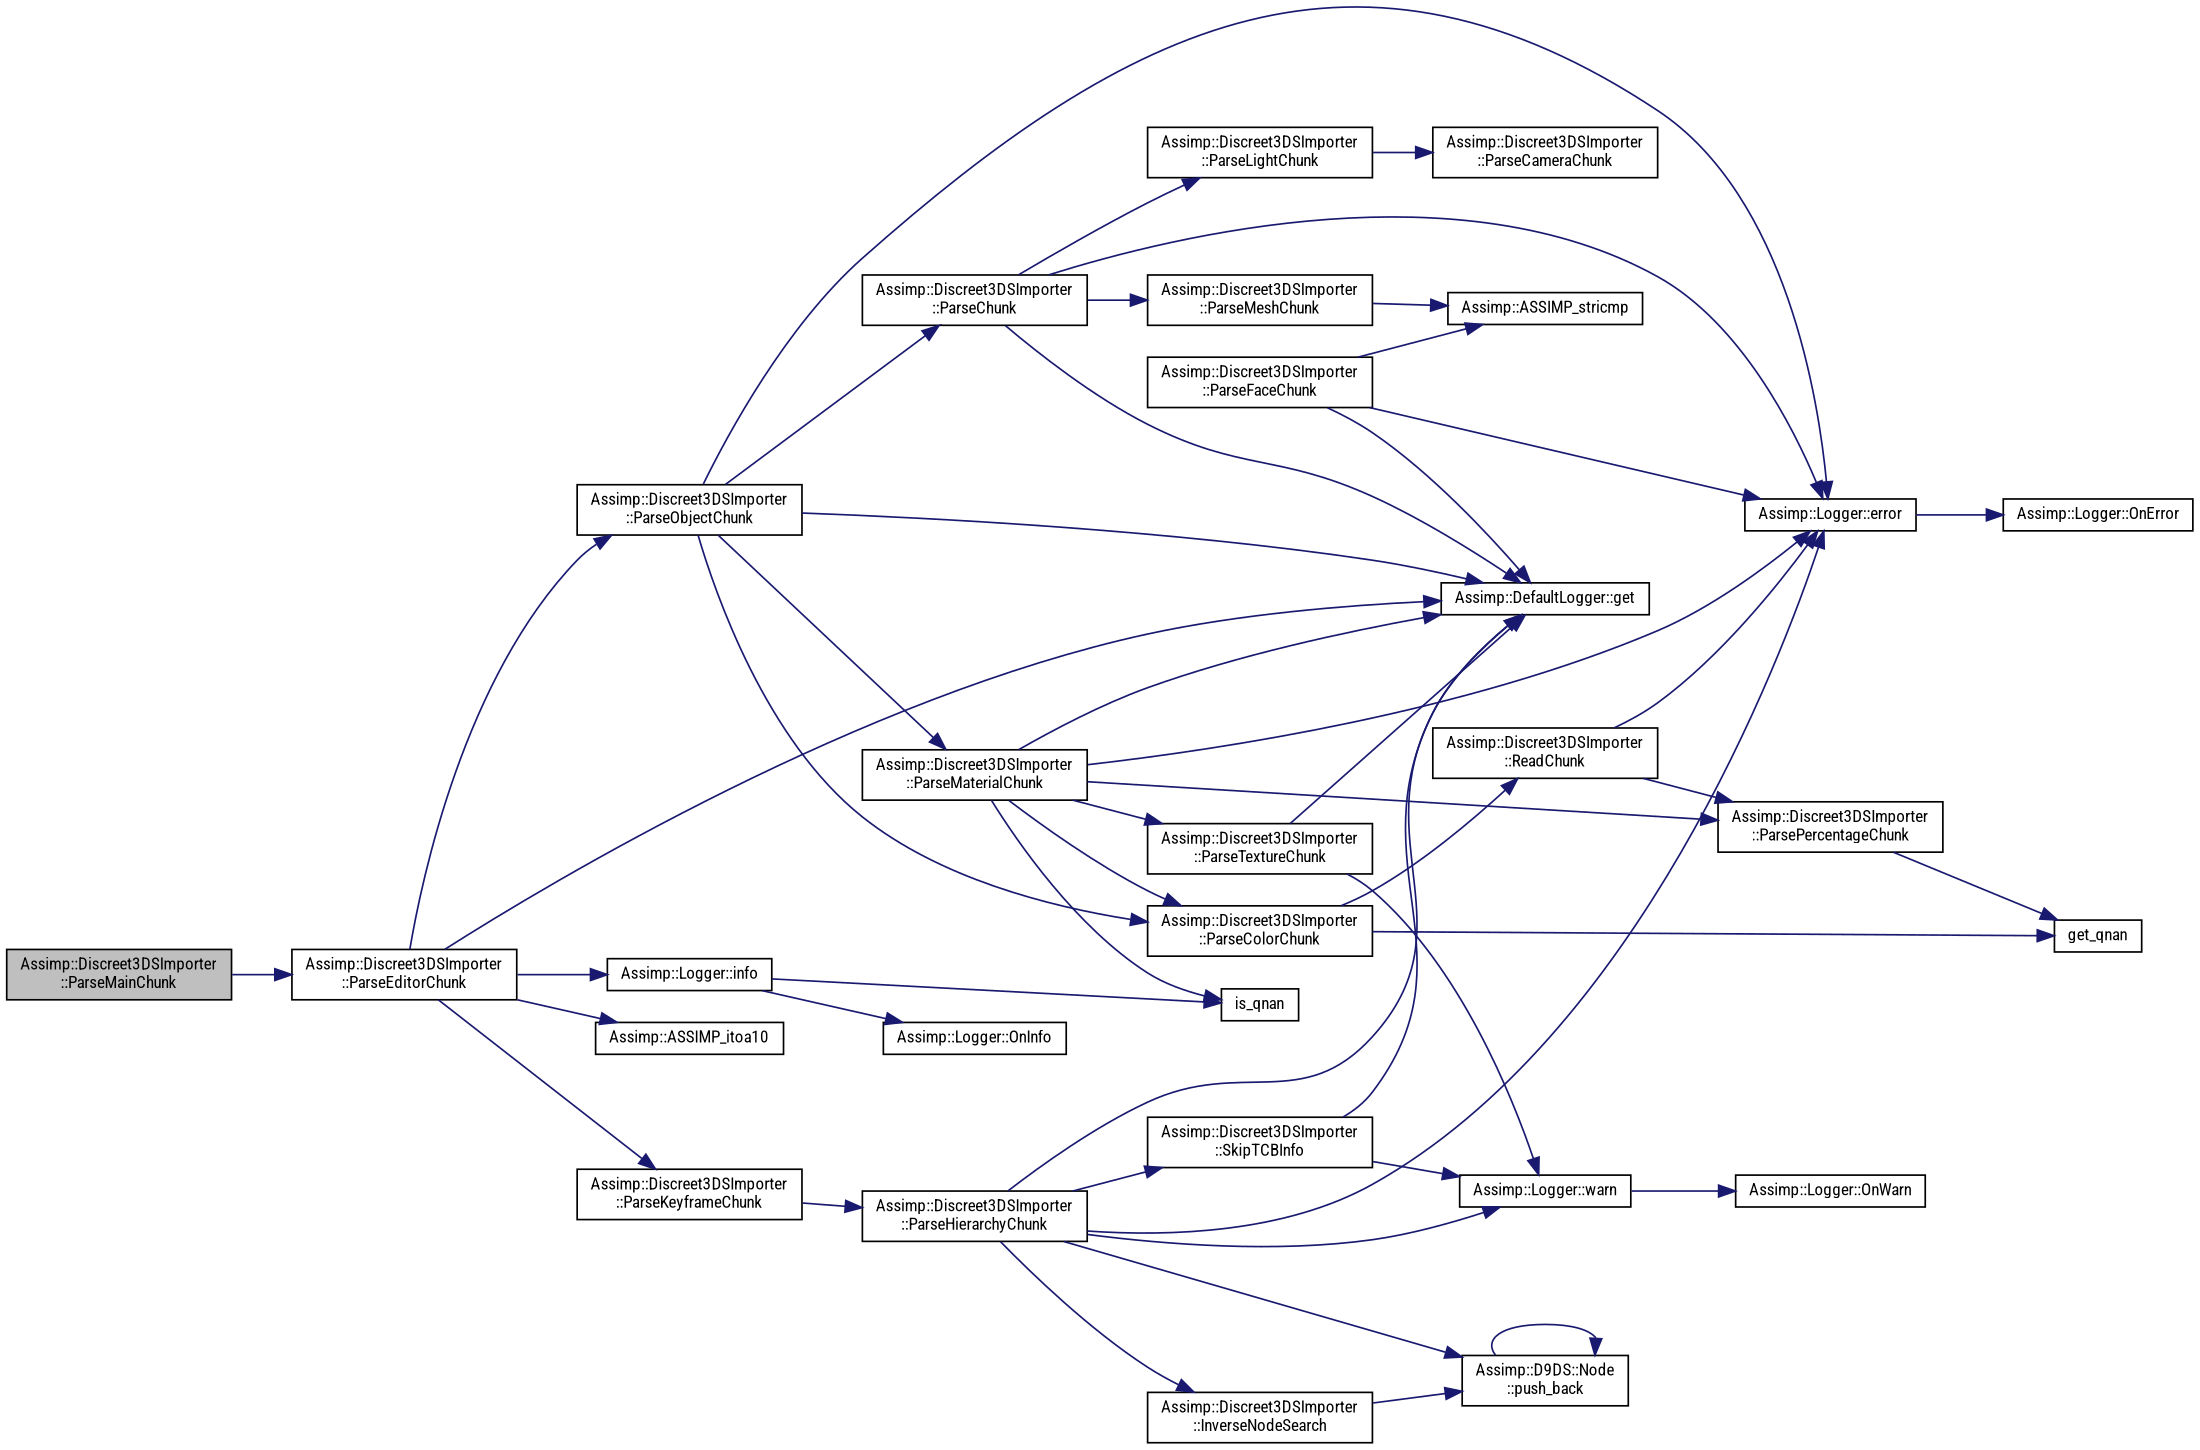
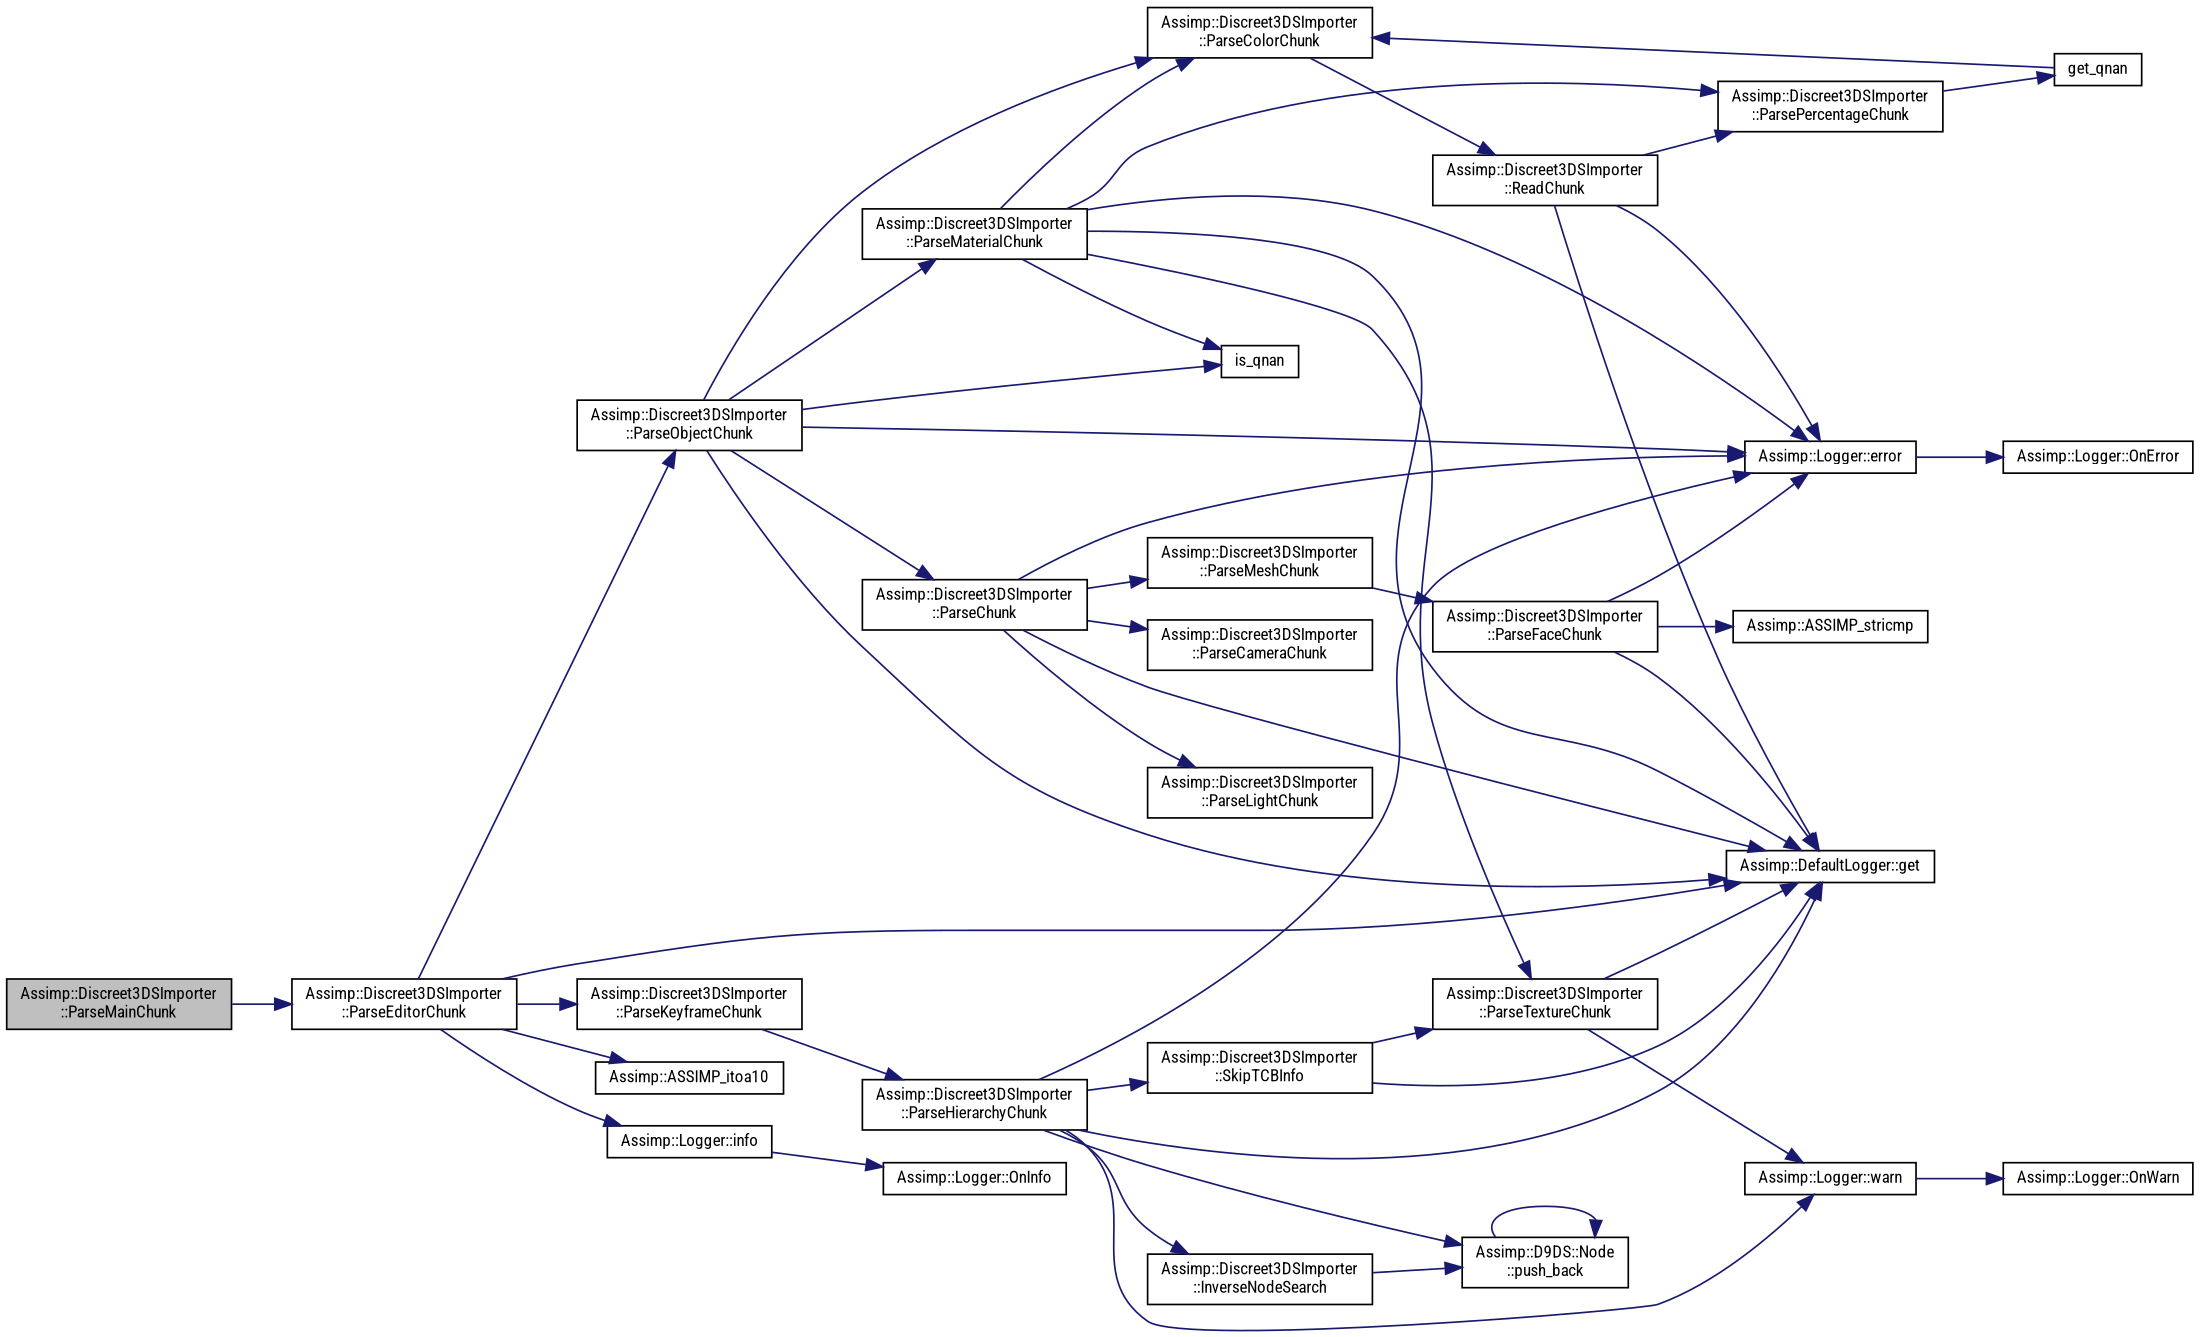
edge "Assimp::Discreet3DSImporter ::ParseLightChunk" -> "Assimp::Discreet3DSImporter ::ParseCameraChunk": now "Assimp::Discreet3DSImporter ::ParseChunk" -> "Assimp::Discreet3DSImporter ::ParseCameraChunk"
edge "Assimp::Discreet3DSImporter ::ParseMeshChunk" -> "Assimp::ASSIMP_stricmp": now "Assimp::Discreet3DSImporter ::ParseMeshChunk" -> "Assimp::Discreet3DSImporter ::ParseFaceChunk"
edge "Assimp::Discreet3DSImporter ::ReadChunk" -> "Assimp::DefaultLogger::get": added
edge "Assimp::Discreet3DSImporter ::ParseColorChunk" -> "get_qnan": reversed
edge "Assimp::Logger::info" -> "is_qnan": now "Assimp::Discreet3DSImporter ::ParseObjectChunk" -> "is_qnan"
edge "Assimp::Discreet3DSImporter ::SkipTCBInfo" -> "Assimp::Logger::warn": now "Assimp::Discreet3DSImporter ::SkipTCBInfo" -> "Assimp::Discreet3DSImporter ::ParseTextureChunk"
